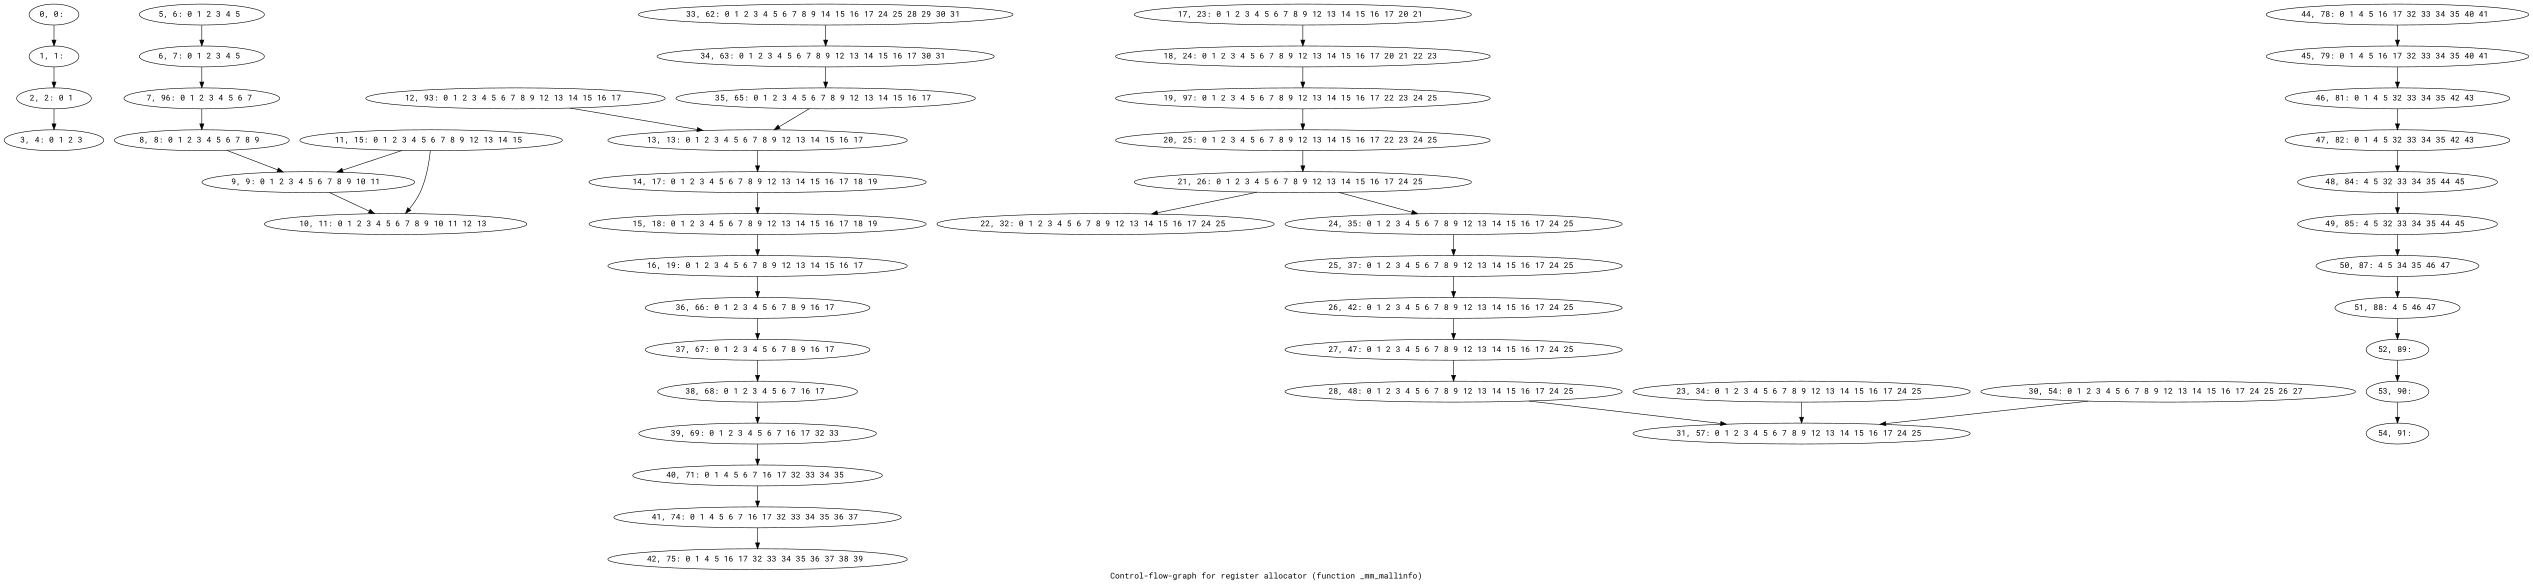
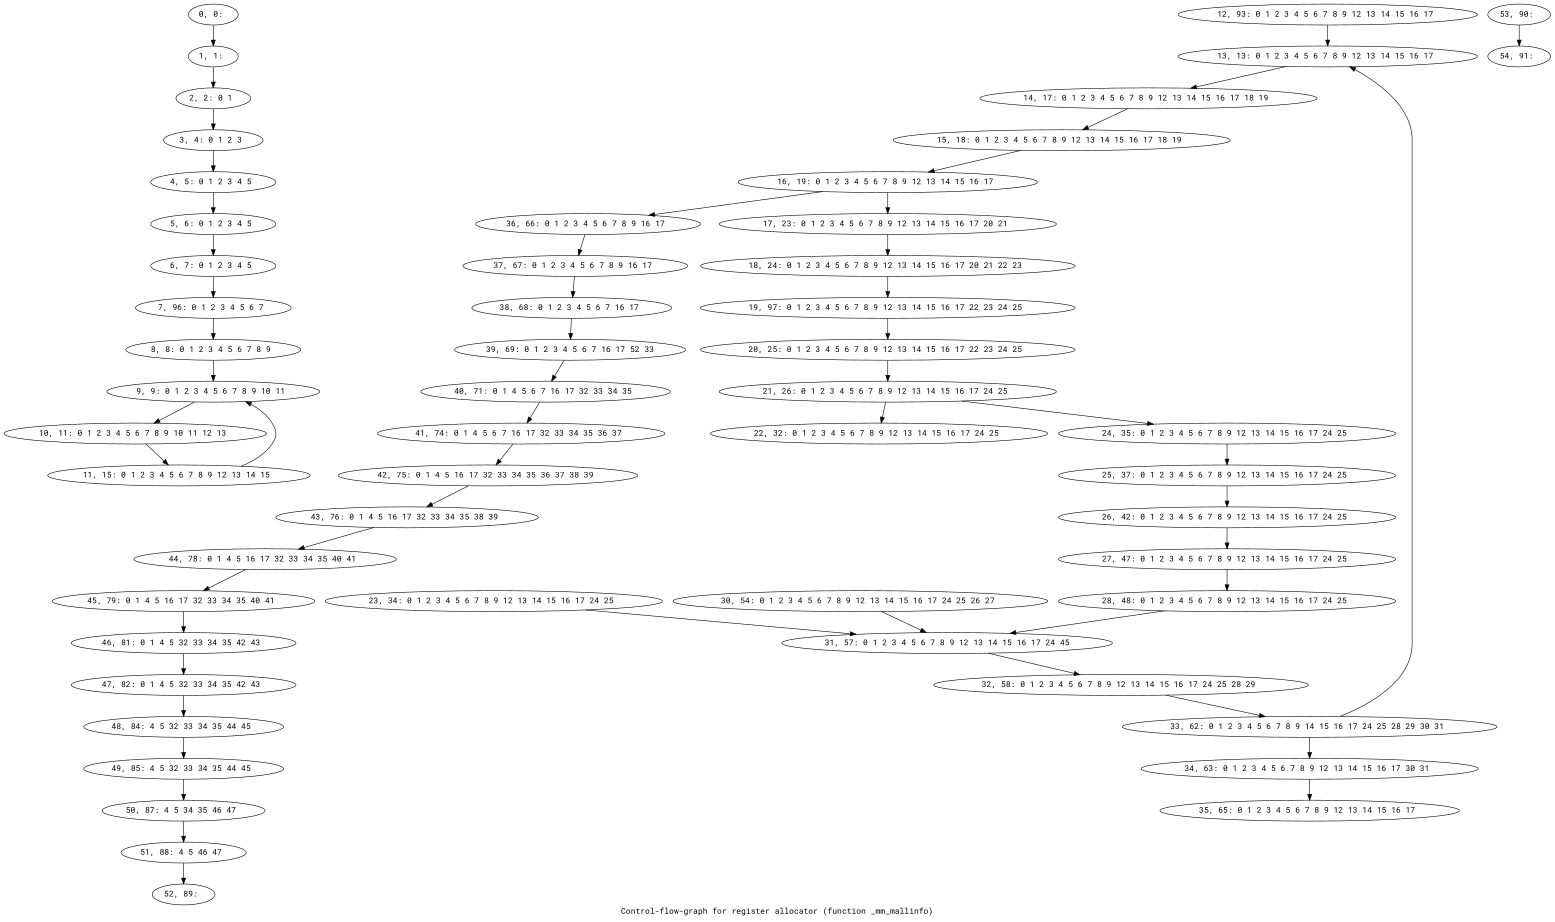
edge "35, 65: 0 1 2 3 4 5 6 7 8 9 12 13 14 15 16 17" -> "13, 13: 0 1 2 3 4 5 6 7 8 9 12 13 14 15 16 17": now "33, 62: 0 1 2 3 4 5 6 7 8 9 14 15 16 17 24 25 28 29 30 31" -> "13, 13: 0 1 2 3 4 5 6 7 8 9 12 13 14 15 16 17"
node "4, 5: 0 1 2 3 4 5": added
edge "11, 15: 0 1 2 3 4 5 6 7 8 9 12 13 14 15" -> "10, 11: 0 1 2 3 4 5 6 7 8 9 10 11 12 13": reversed
edge "16, 19: 0 1 2 3 4 5 6 7 8 9 12 13 14 15 16 17" -> "17, 23: 0 1 2 3 4 5 6 7 8 9 12 13 14 15 16 17 20 21": added
edge "52, 89:" -> "53, 90:": removed
node "39, 69: 0 1 2 3 4 5 6 7 16 17 32 33": label "39, 69: 0 1 2 3 4 5 6 7 16 17 32 33" -> "39, 69: 0 1 2 3 4 5 6 7 16 17 52 33"
node "31, 57: 0 1 2 3 4 5 6 7 8 9 12 13 14 15 16 17 24 25": label "31, 57: 0 1 2 3 4 5 6 7 8 9 12 13 14 15 16 17 24 25" -> "31, 57: 0 1 2 3 4 5 6 7 8 9 12 13 14 15 16 17 24 45"
node "43, 76: 0 1 4 5 16 17 32 33 34 35 38 39": added
node "32, 58: 0 1 2 3 4 5 6 7 8 9 12 13 14 15 16 17 24 25 28 29": added
